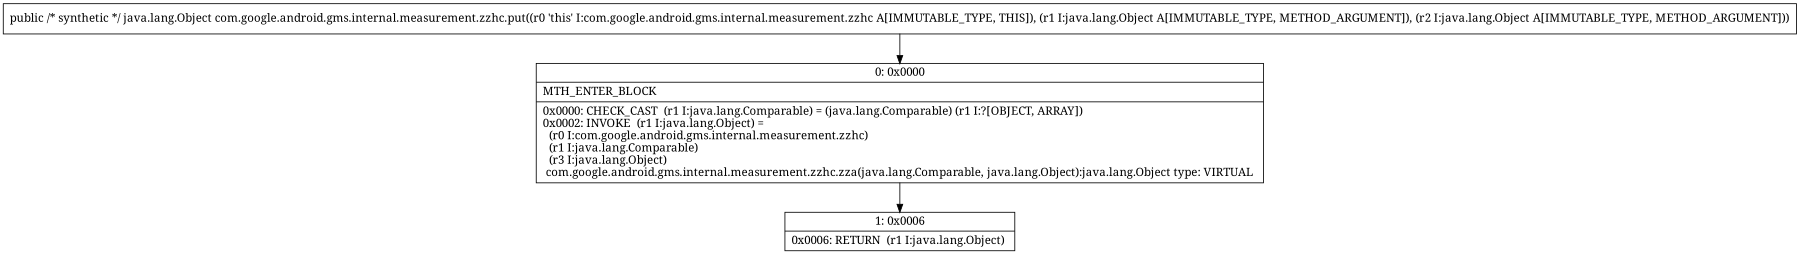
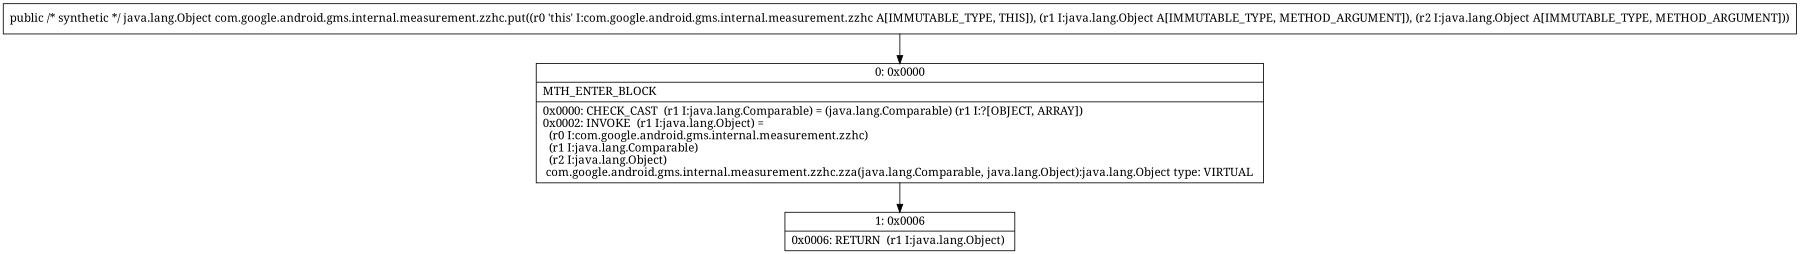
node "0: 0x0000": text "(r3 I:java.lang.Object)" -> "(r2 I:java.lang.Object)"
